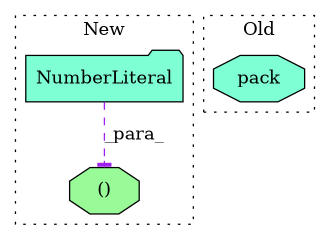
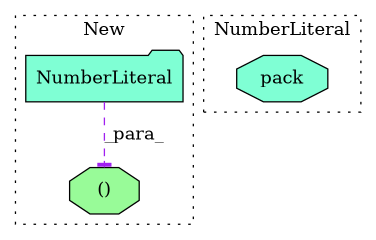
cluster "Old": label "Old" -> "NumberLiteral"
